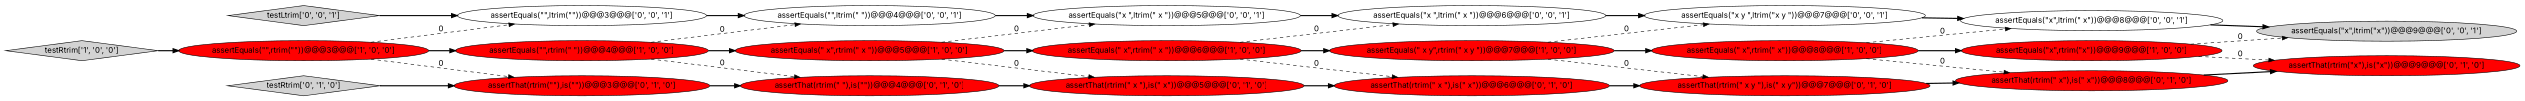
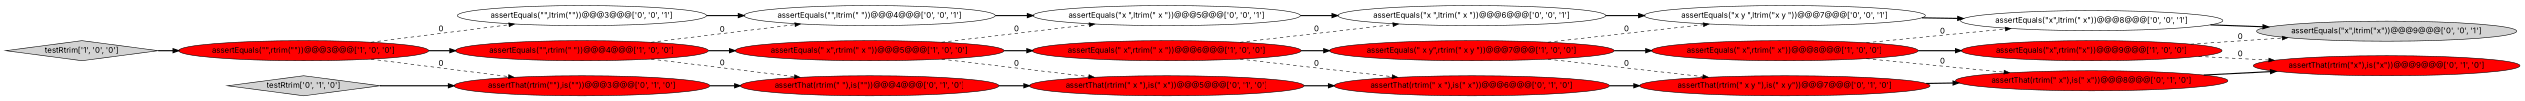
node "testLtrim['0', '0', '1']": removed
